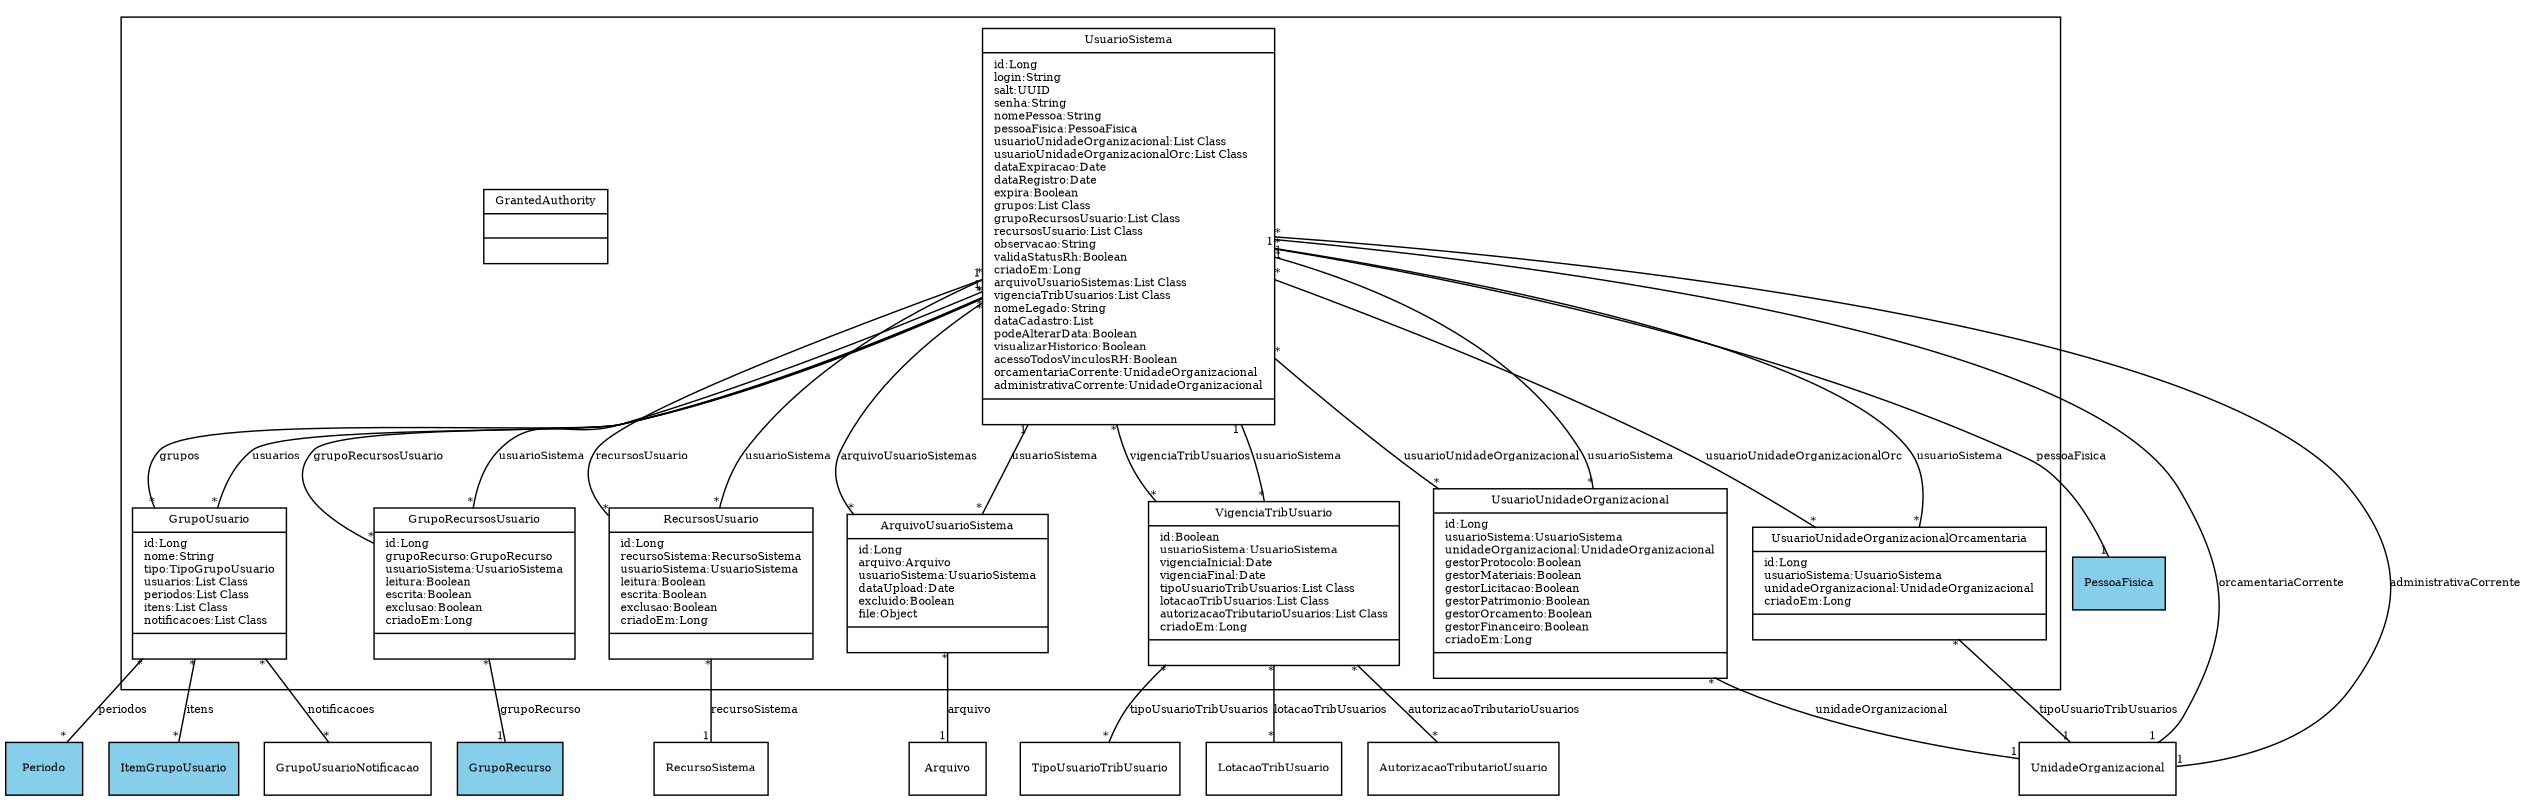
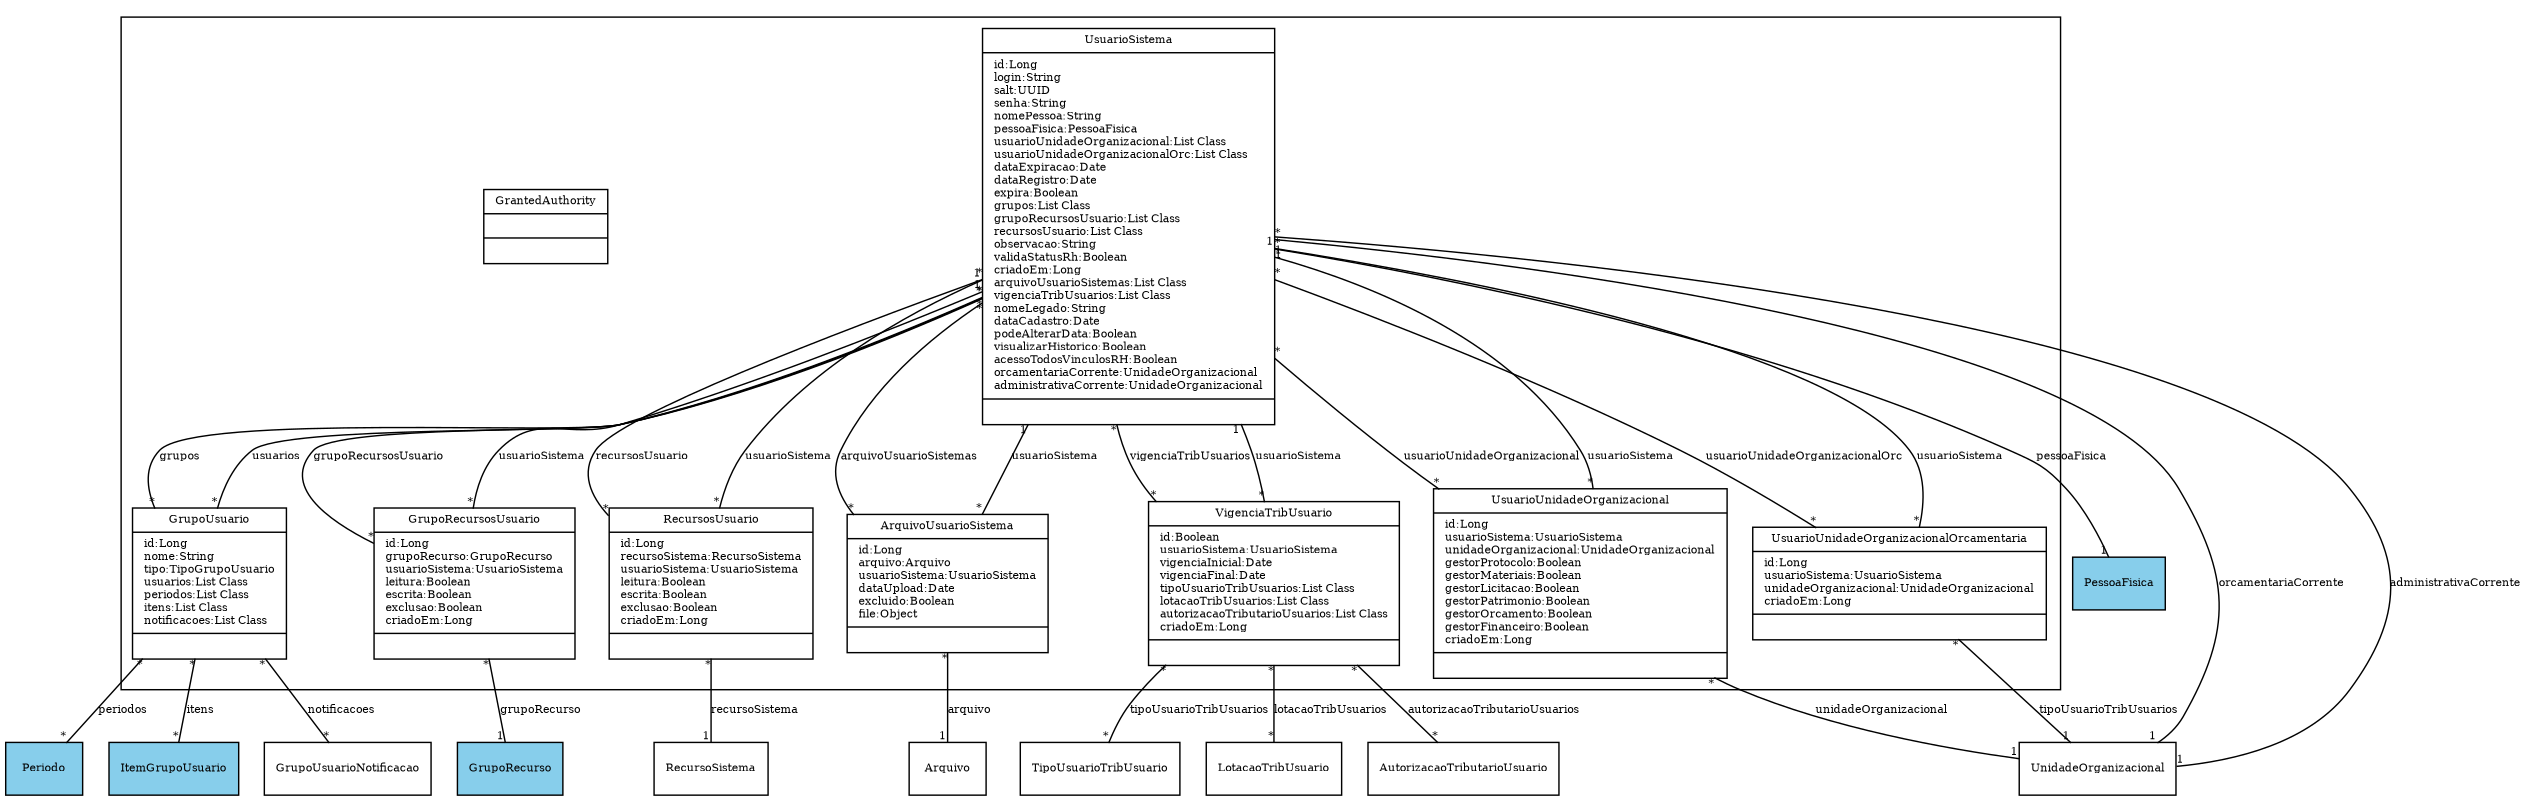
node "UsuarioSistema": text "dataCadastro:List" -> "dataCadastro:Date"
